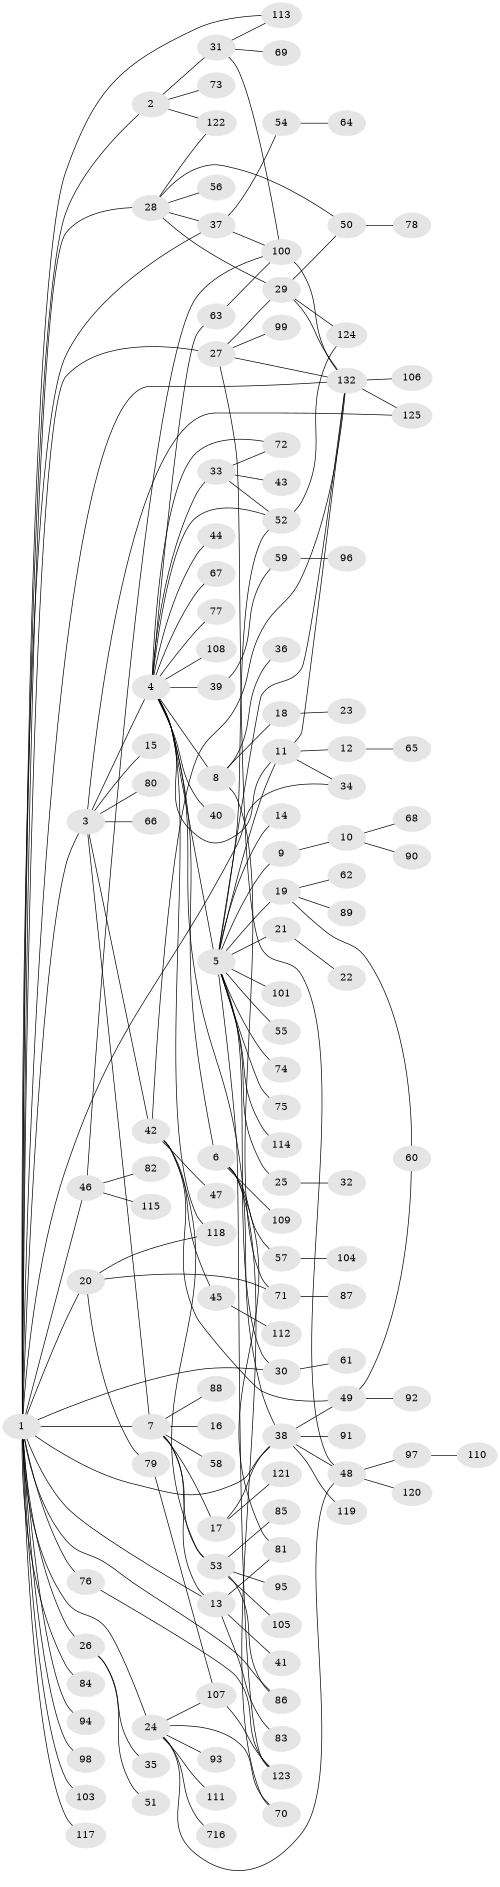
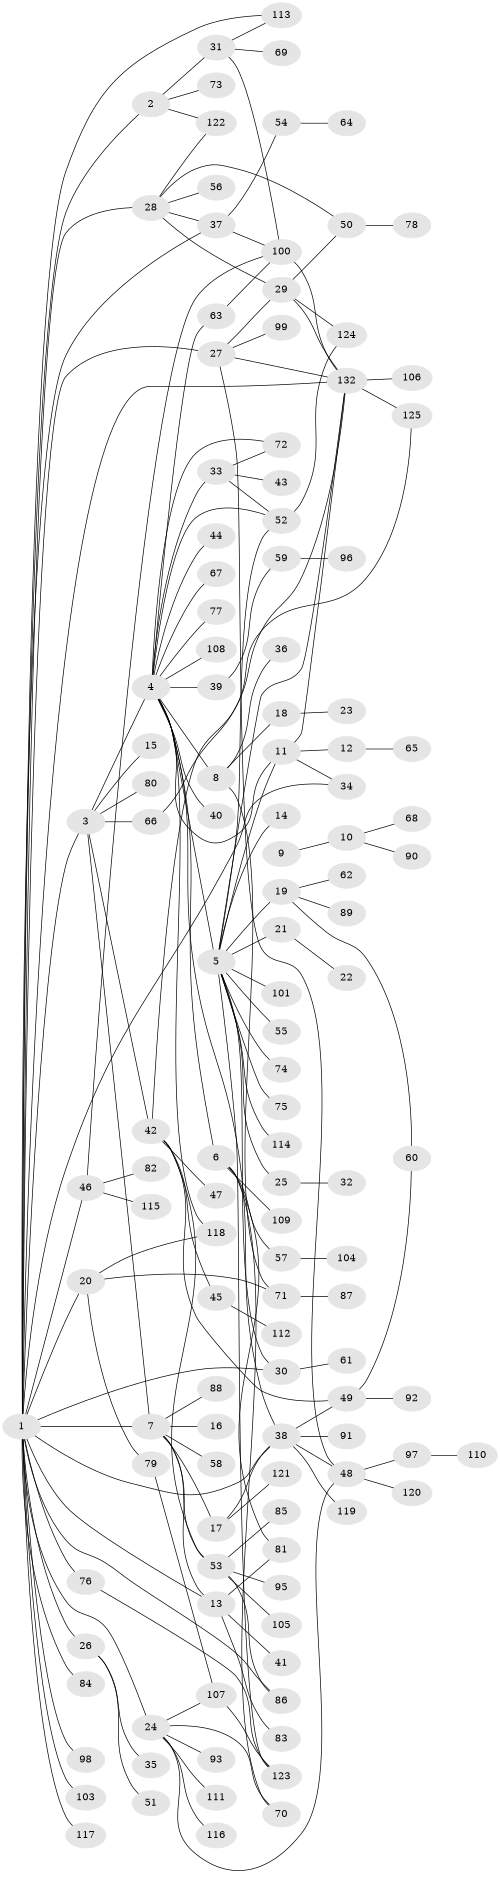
edge "125" -- "3": now "125" -- "66"
edge "9" -- "5": removed
node "94": removed
node "716": label "716" -> "116"
